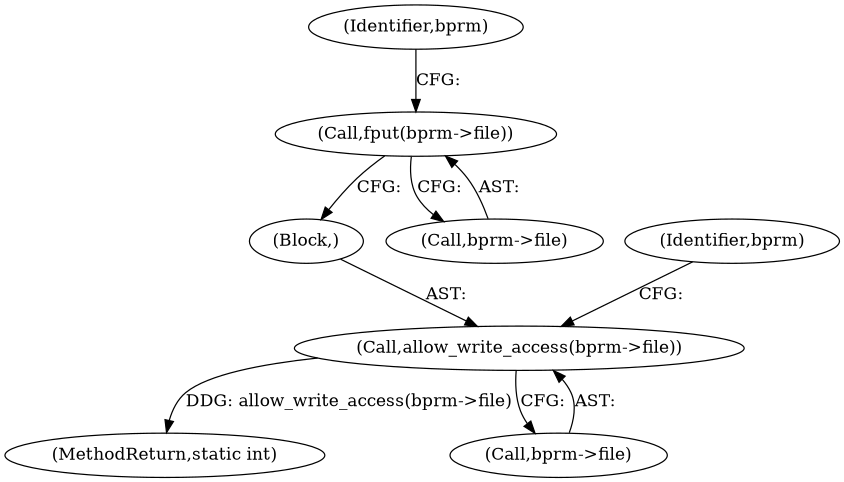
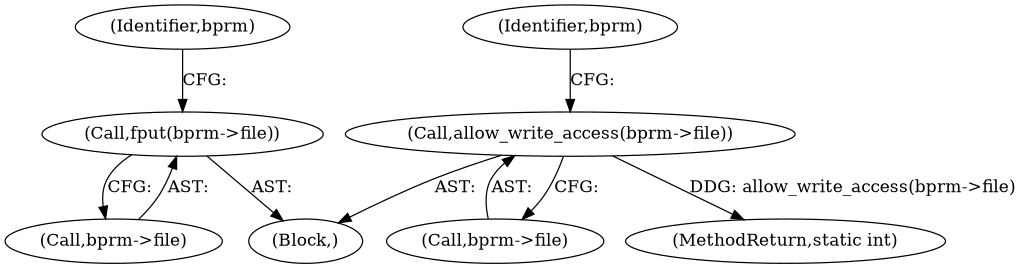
edge "(Call,fput(bprm->file))" -> "(Block,)": label "CFG: " -> "AST: "
edge "(Block,)" -> "(Call,allow_write_access(bprm->file))": reversed
